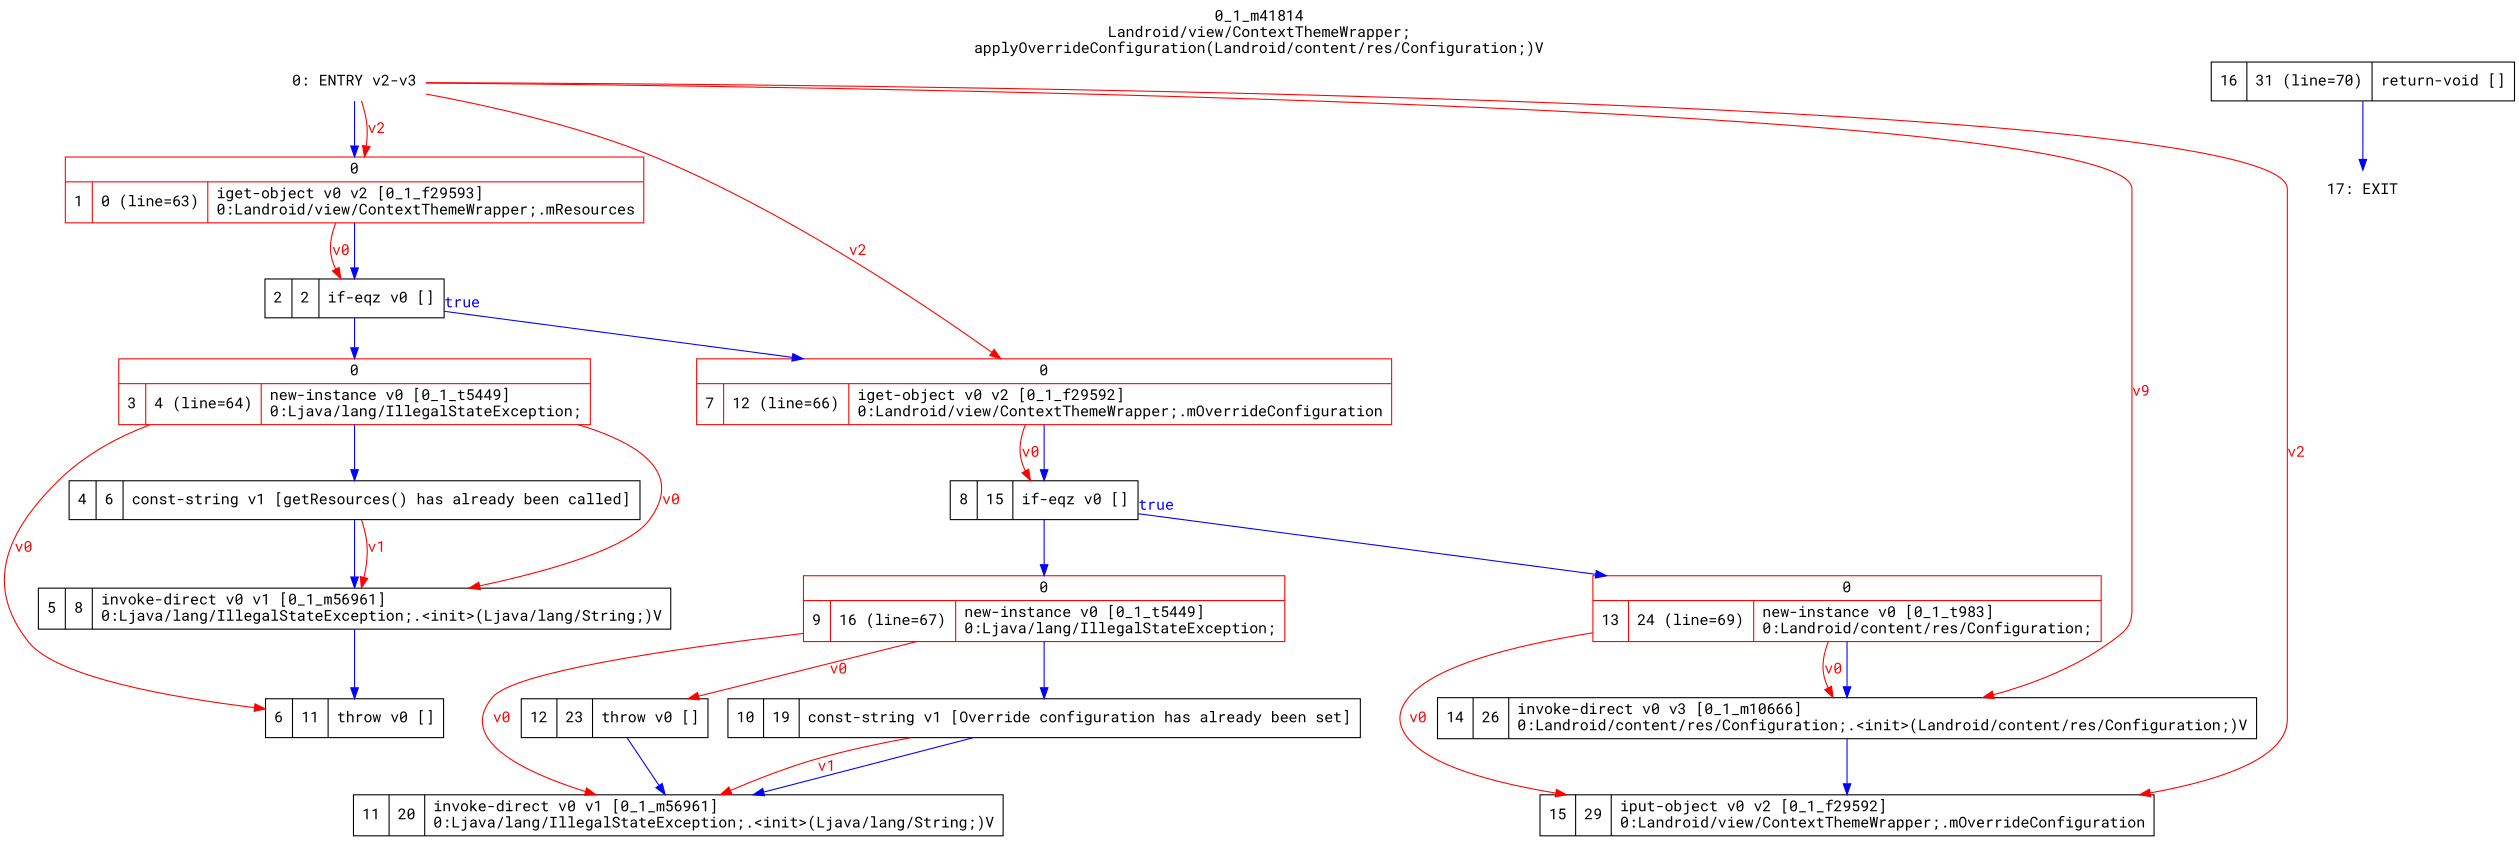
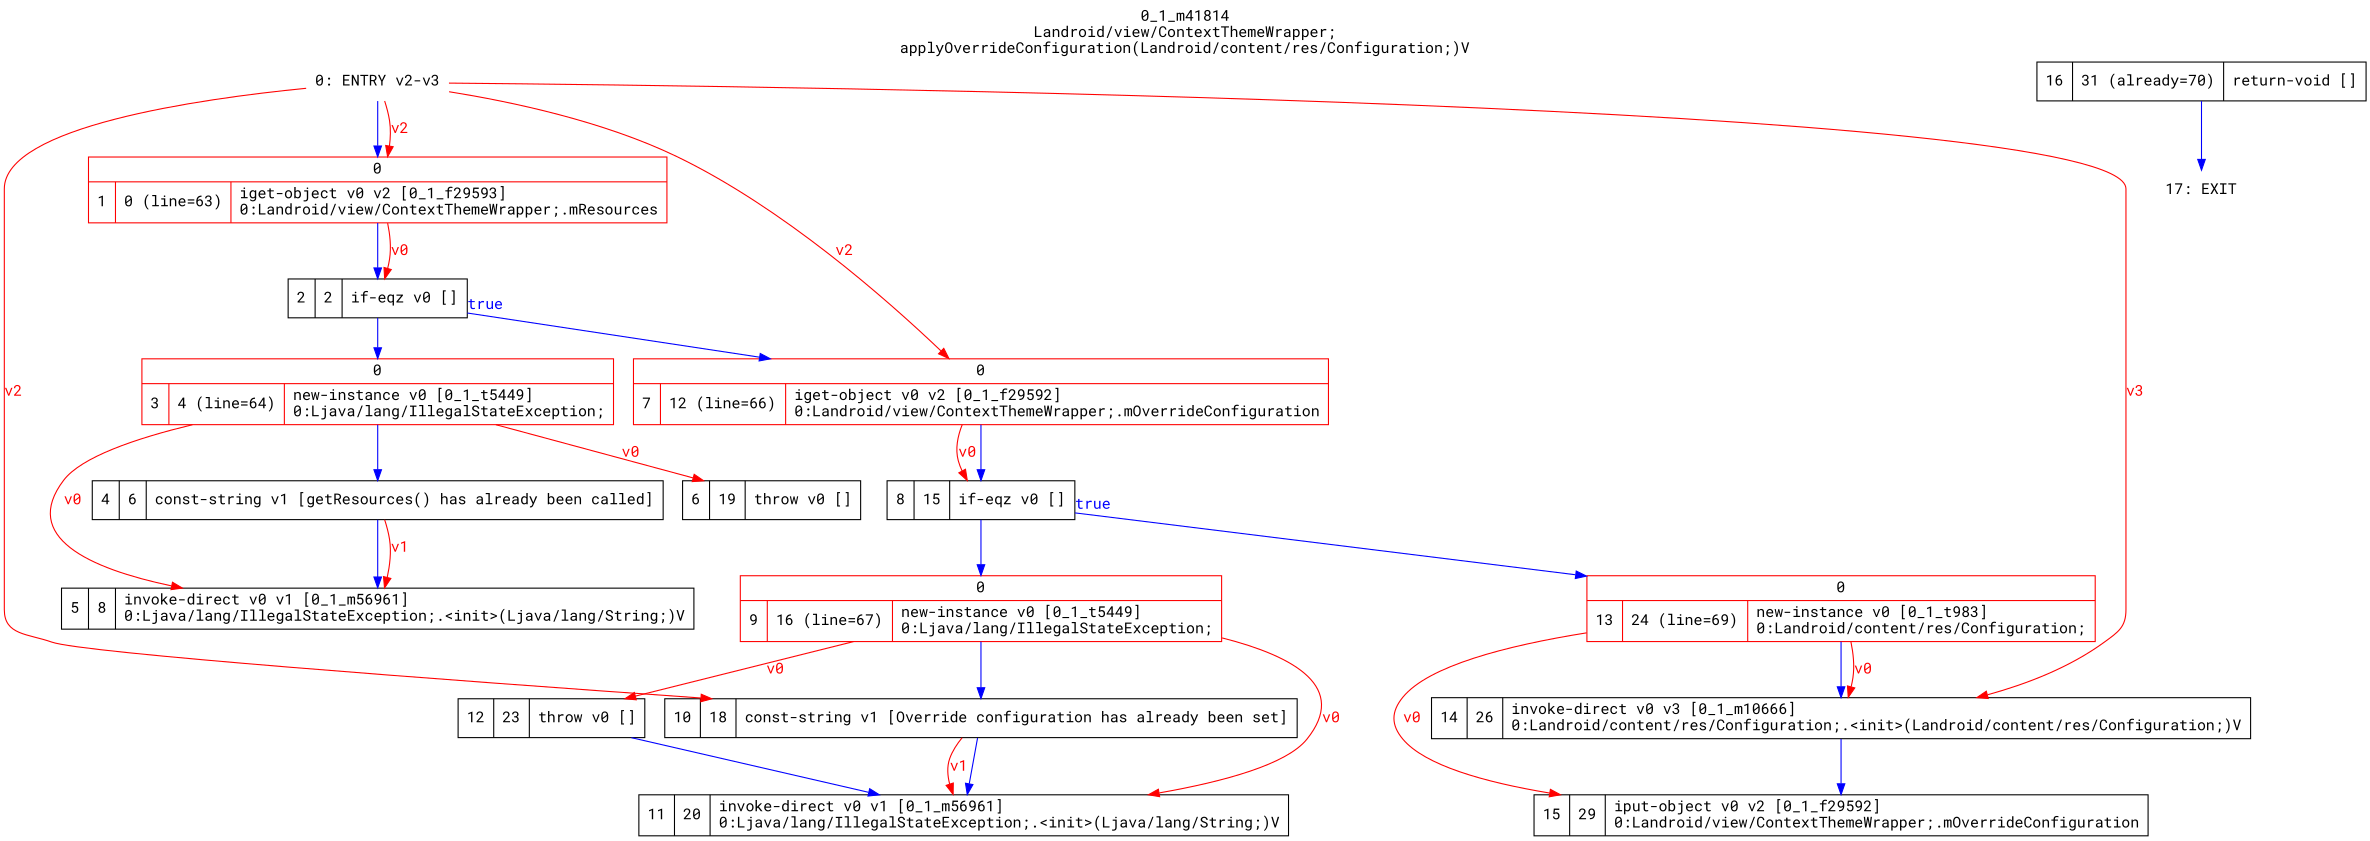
node "16": text "31 (line=70)" -> "31 (already=70)"
edge "0: ENTRY v2-v3" -> "15": now "0: ENTRY v2-v3" -> "10"
edge "0: ENTRY v2-v3" -> "14": label "v9" -> "v3"
edge "5" -> "6": removed
node "6": text "11" -> "19"
node "10": text "19" -> "18"
